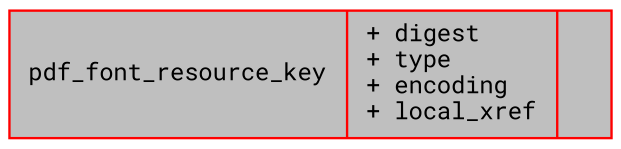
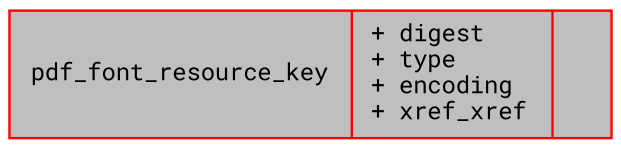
node "pdf_font_resource_key": text "+ local_xref" -> "+ xref_xref"
